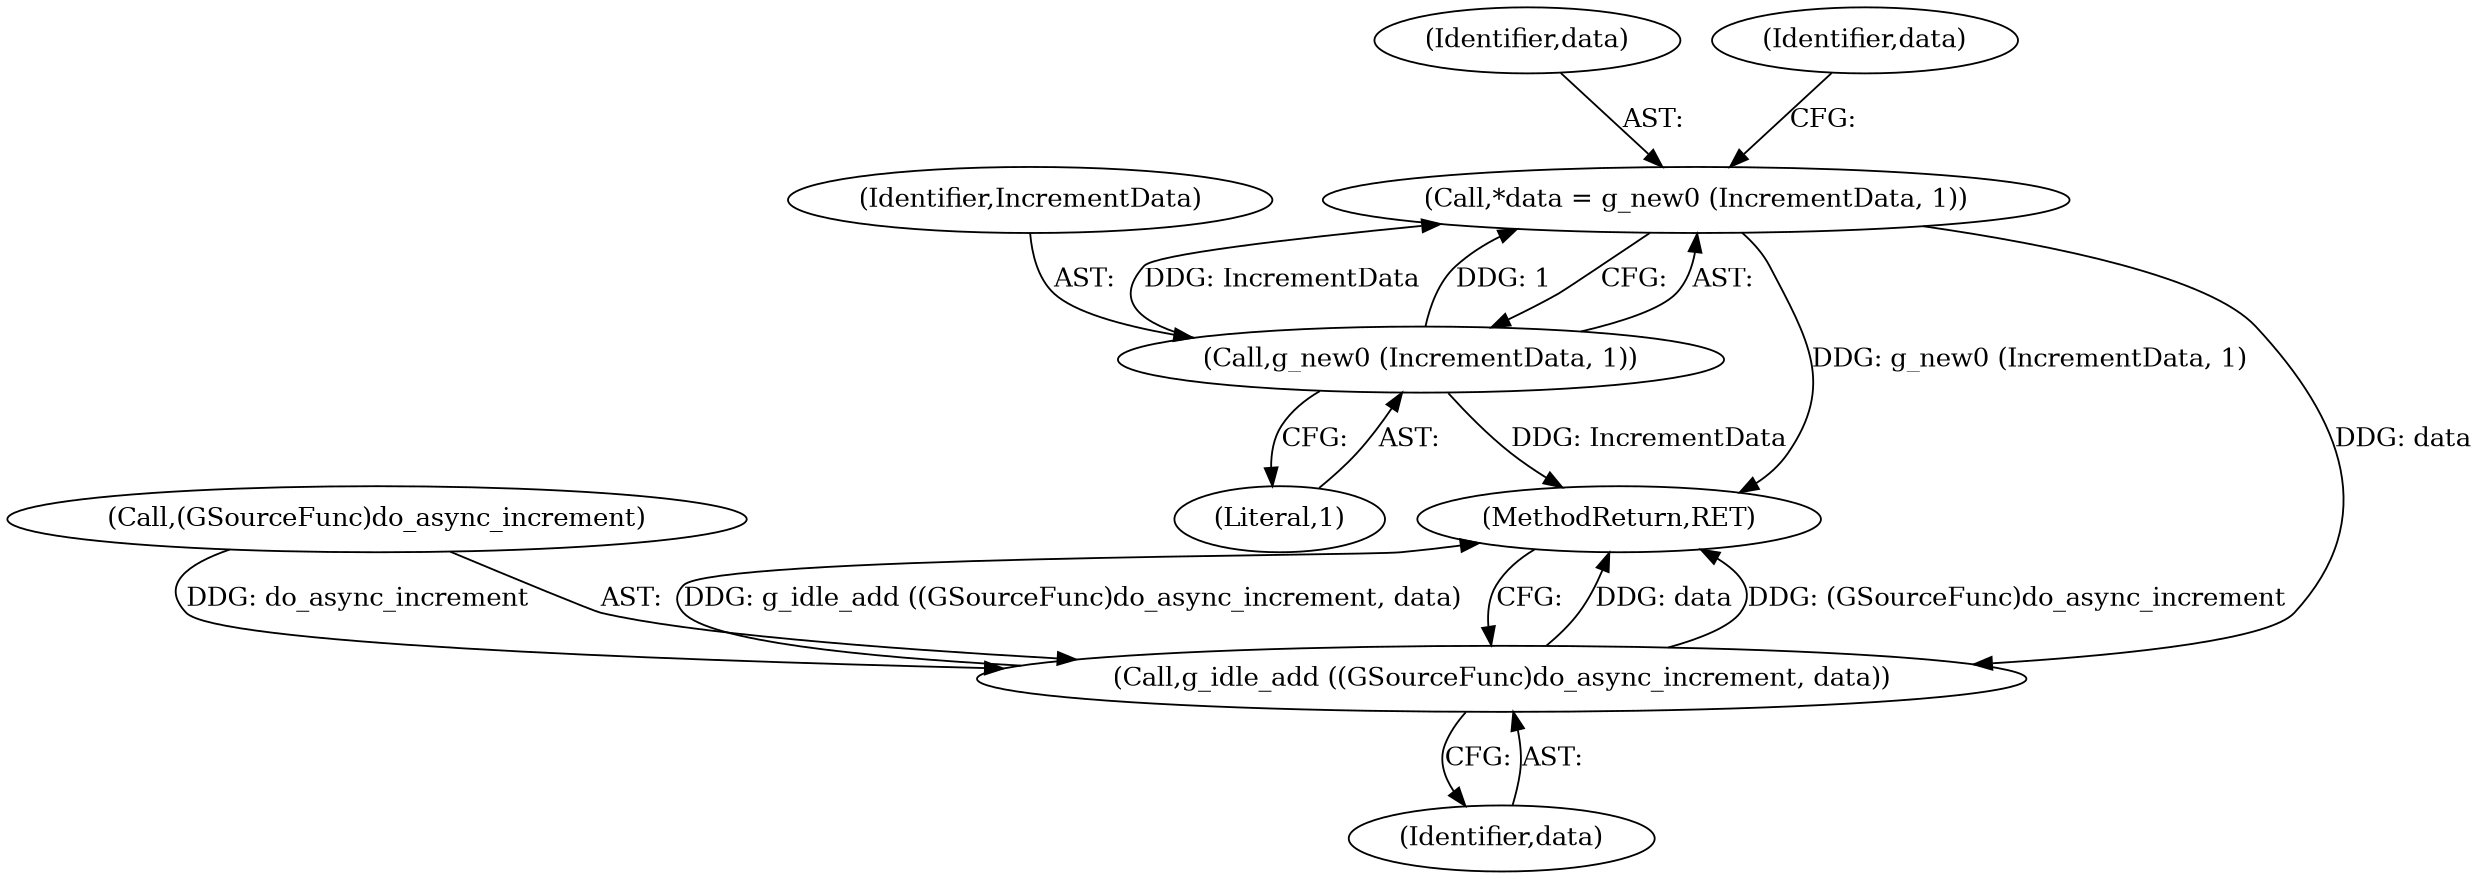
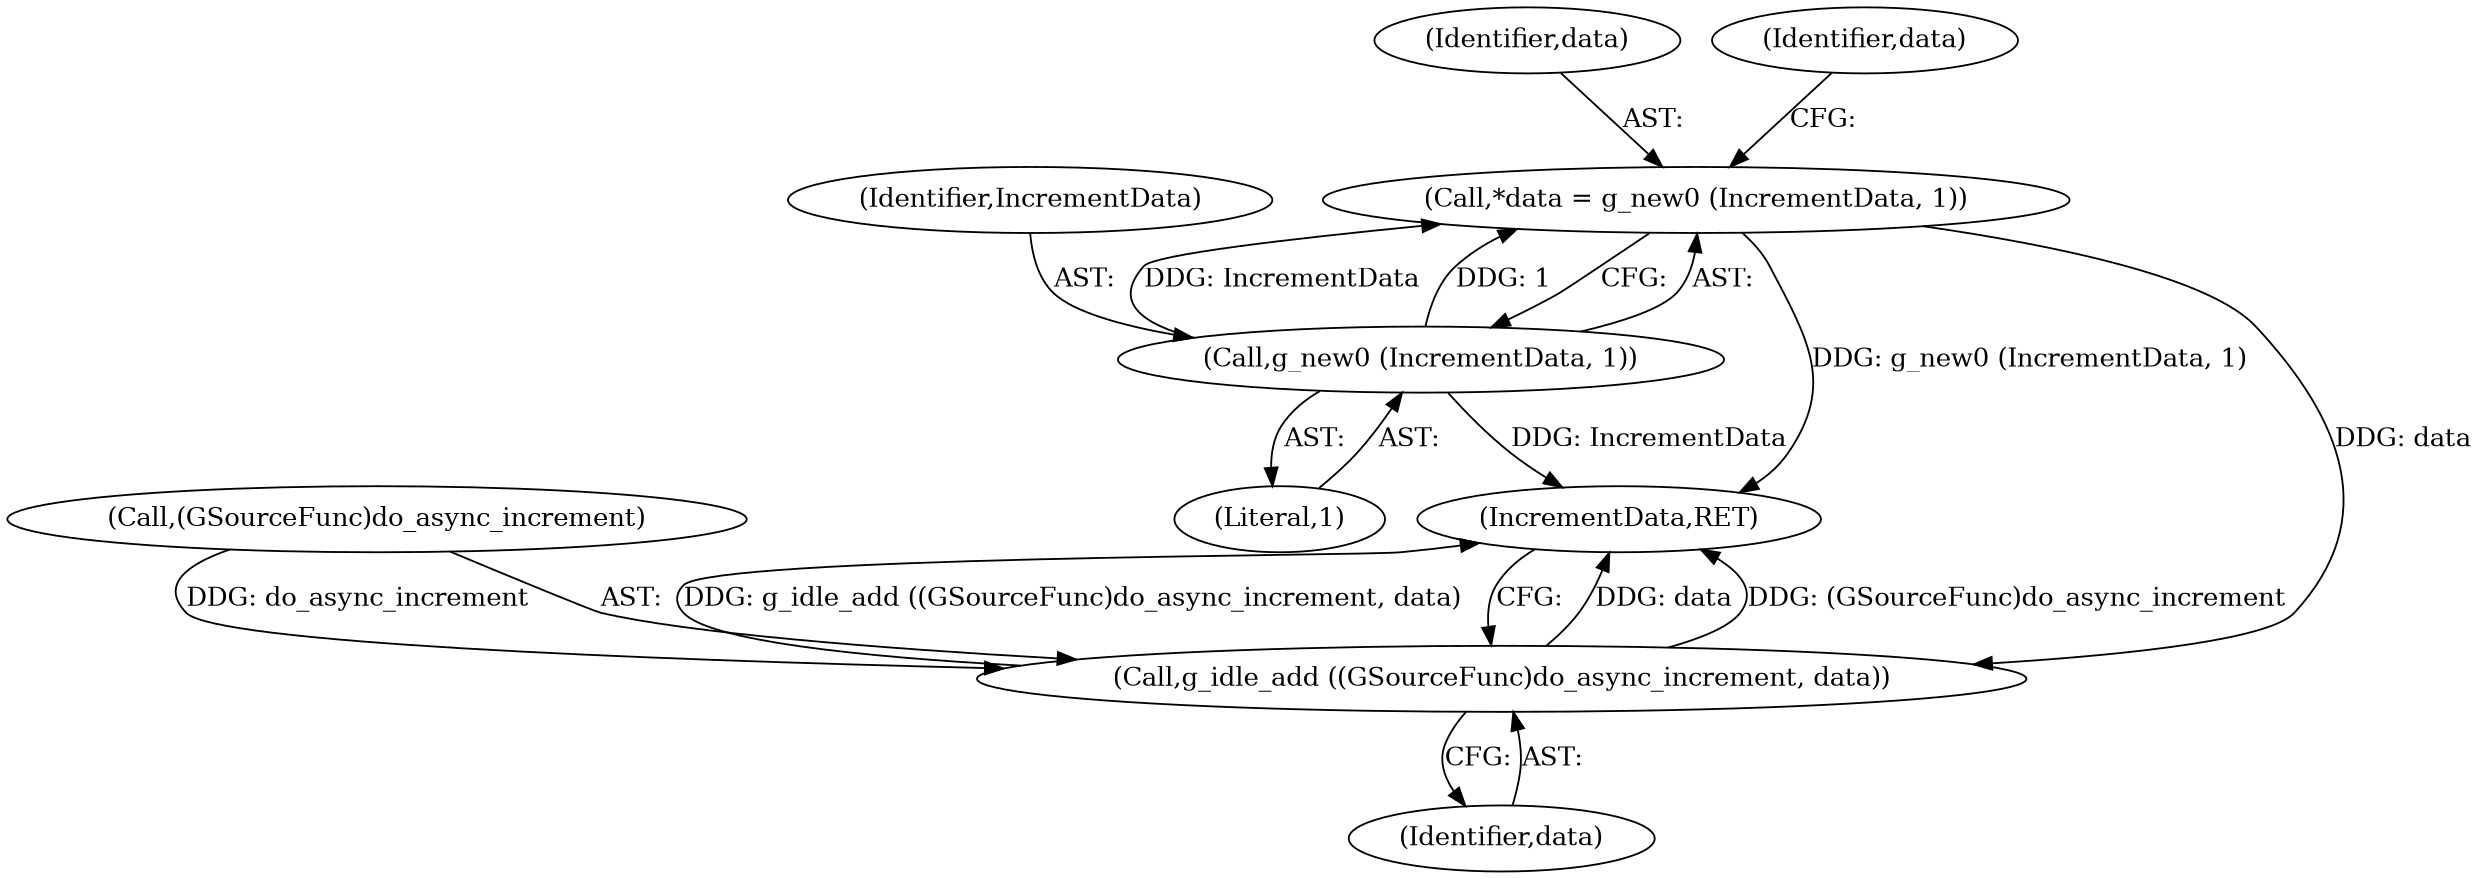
edge "(Call,g_new0 (IncrementData, 1))" -> "(Literal,1)": label "CFG: " -> "AST: "
node "(MethodReturn,RET)": label "(MethodReturn,RET)" -> "(IncrementData,RET)"
